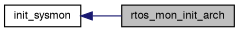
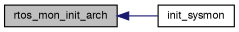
edge "rtos_mon_init_arch" -> "init_sysmon": reversed
